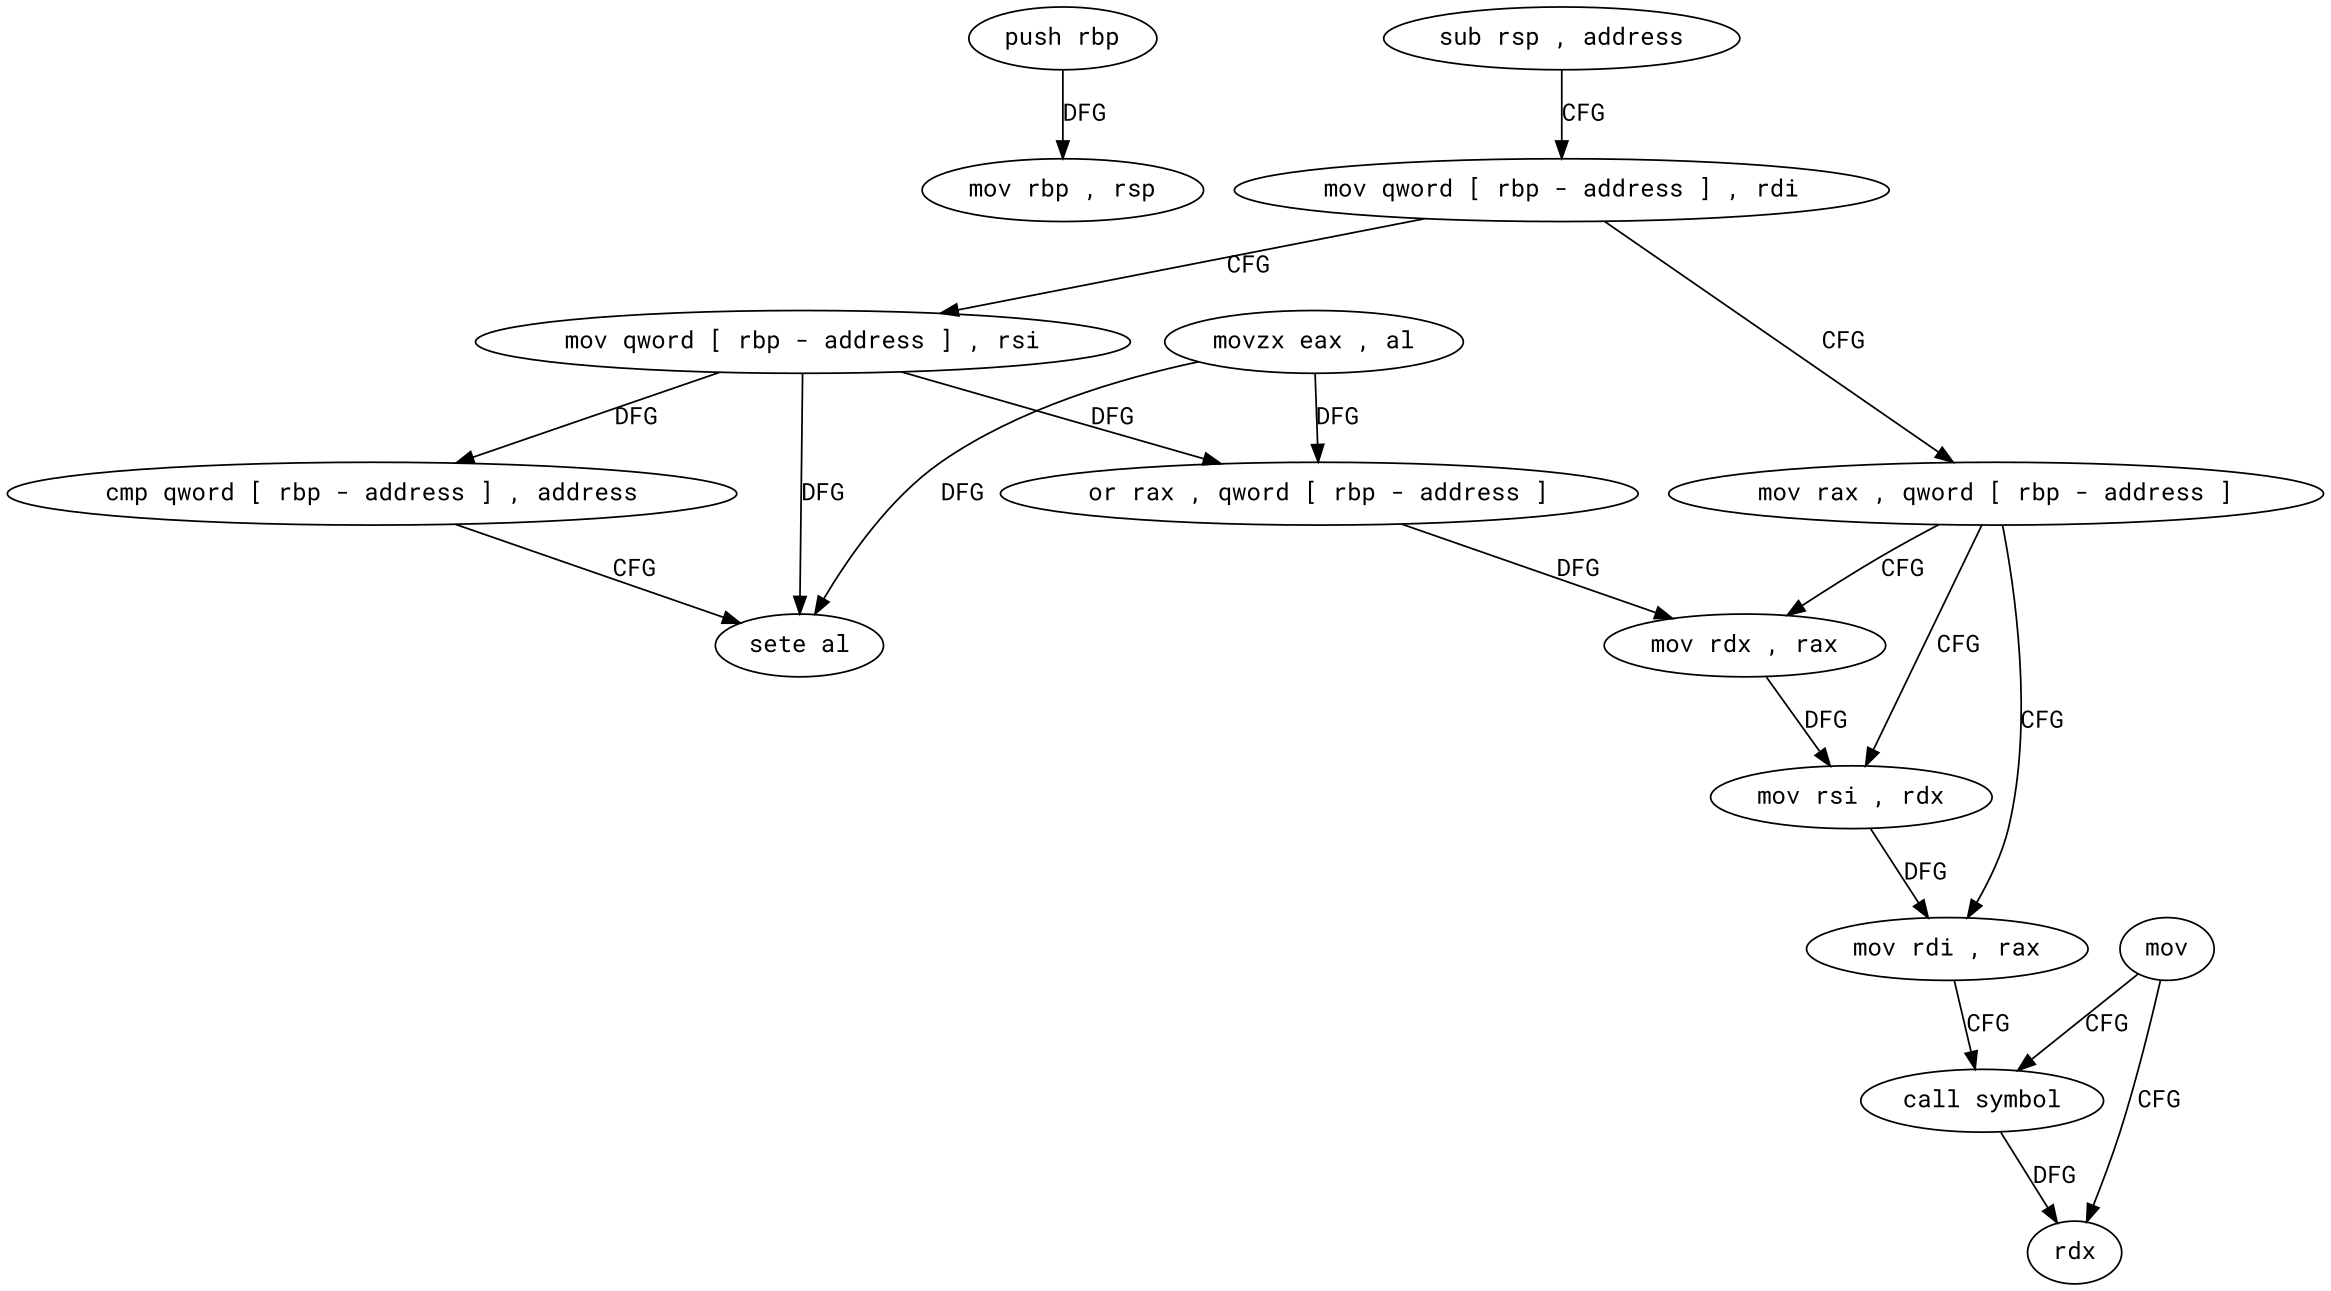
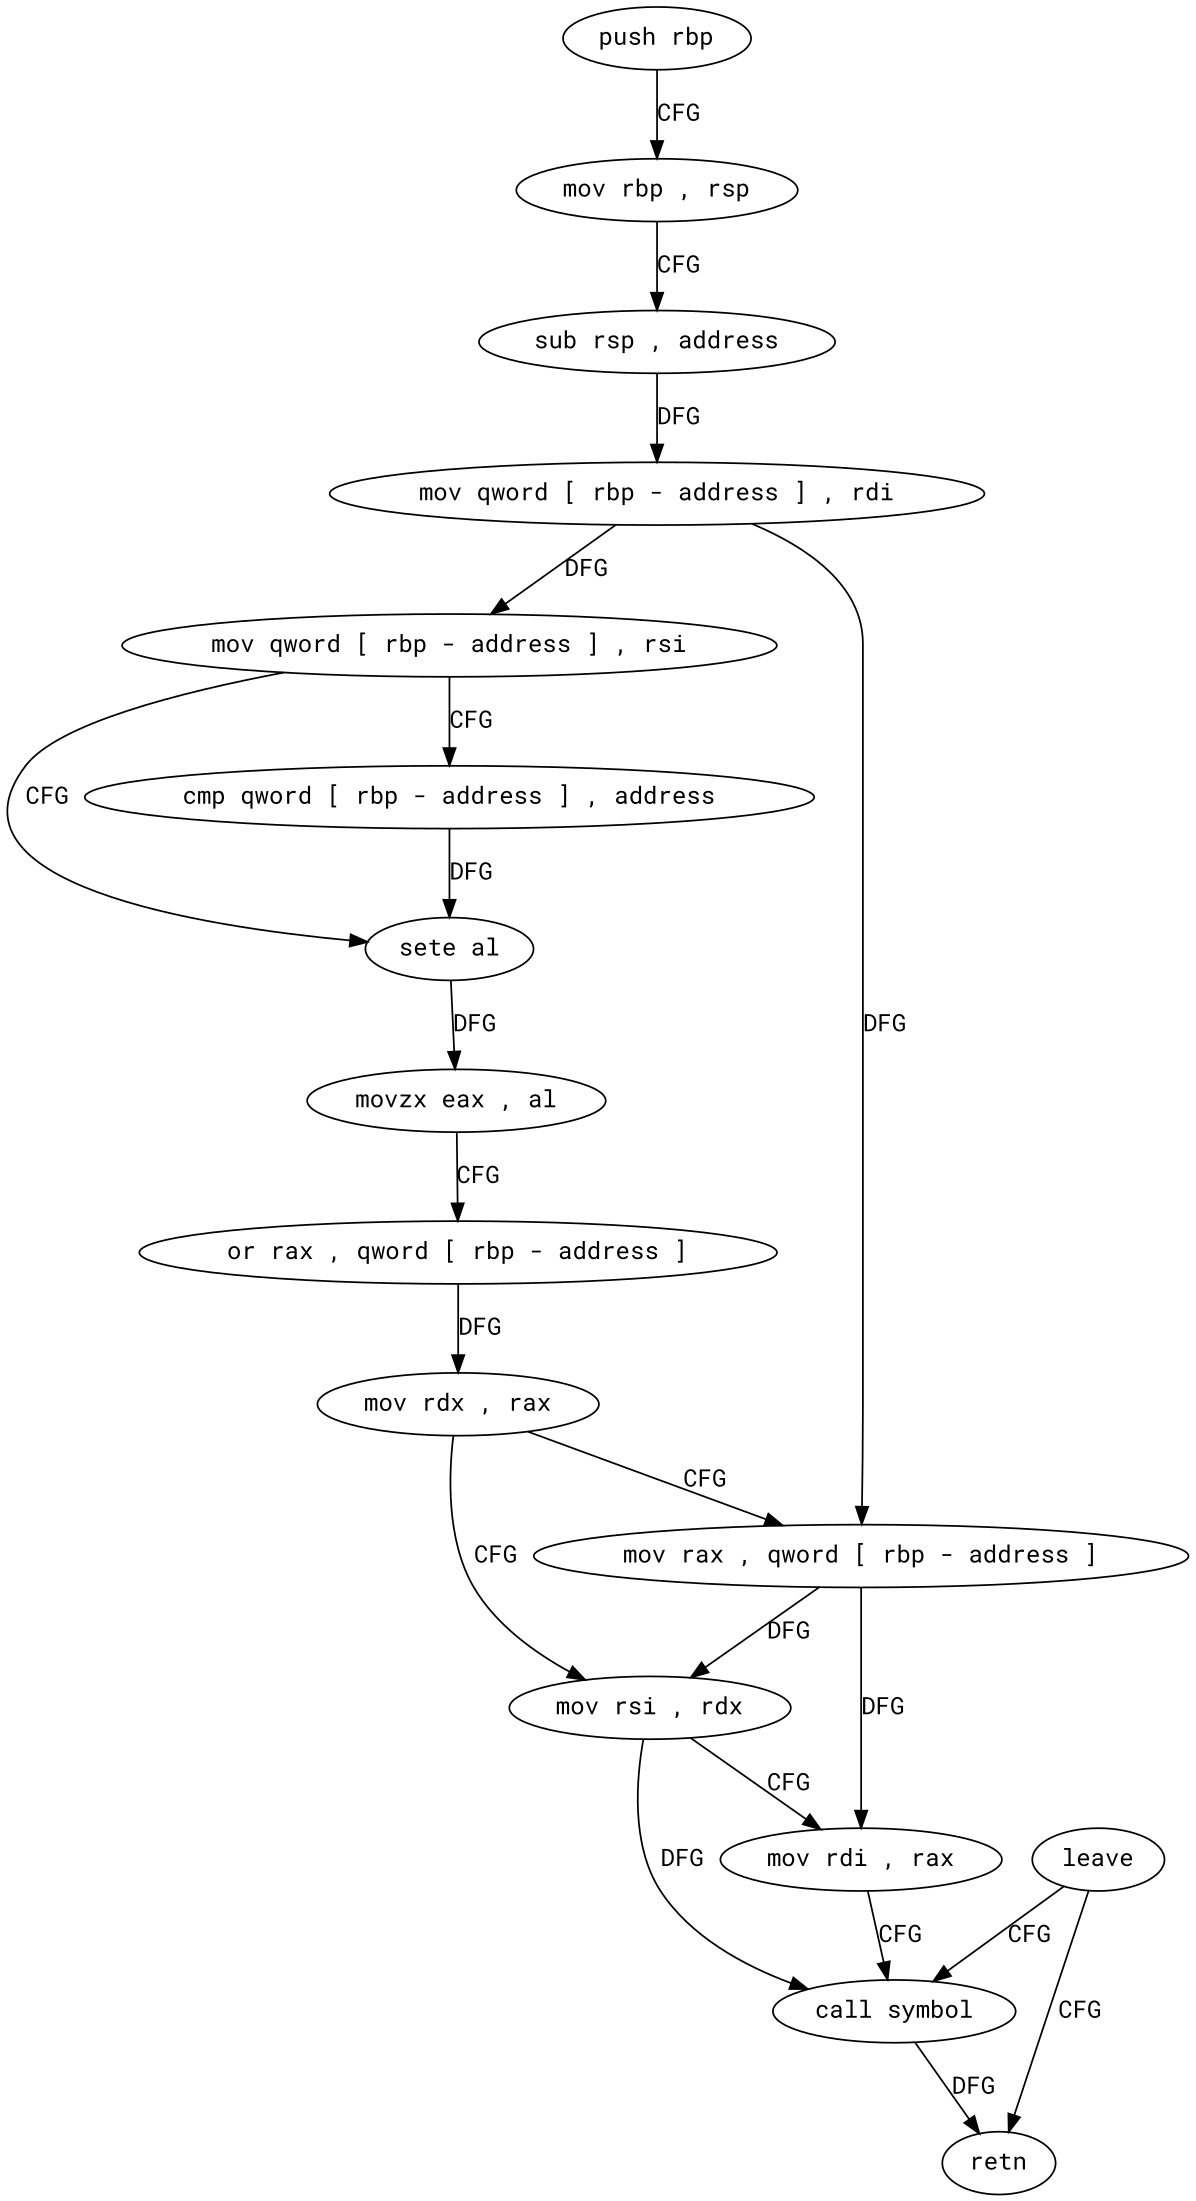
edge "push rbp" -> "mov rbp , rsp": label "DFG" -> "CFG"
edge "sub rsp , address" -> "mov qword [ rbp - address ] , rdi": label "CFG" -> "DFG"
edge "mov rbp , rsp" -> "sub rsp , address": added, label "CFG"
edge "mov qword [ rbp - address ] , rdi" -> "mov qword [ rbp - address ] , rsi": label "CFG" -> "DFG"
edge "mov qword [ rbp - address ] , rdi" -> "mov rax , qword [ rbp - address ]": label "CFG" -> "DFG"
edge "mov qword [ rbp - address ] , rsi" -> "or rax , qword [ rbp - address ]": removed, label "DFG"
edge "mov qword [ rbp - address ] , rsi" -> "cmp qword [ rbp - address ] , address": label "DFG" -> "CFG"
edge "movzx eax , al" -> "or rax , qword [ rbp - address ]": label "DFG" -> "CFG"
edge "movzx eax , al" -> "sete al": reversed
edge "mov qword [ rbp - address ] , rsi" -> "sete al": label "DFG" -> "CFG"
edge "mov rax , qword [ rbp - address ]" -> "mov rdx , rax": reversed
edge "cmp qword [ rbp - address ] , address" -> "sete al": label "CFG" -> "DFG"
edge "mov rax , qword [ rbp - address ]" -> "mov rsi , rdx": label "CFG" -> "DFG"
edge "mov rdx , rax" -> "mov rsi , rdx": label "DFG" -> "CFG"
edge "mov rax , qword [ rbp - address ]" -> "mov rdi , rax": label "CFG" -> "DFG"
edge "mov rsi , rdx" -> "mov rdi , rax": label "DFG" -> "CFG"
node "mov": label "mov" -> "leave"
node "rdx": label "rdx" -> "retn"
edge "mov rsi , rdx" -> "call symbol": added, label "DFG"
